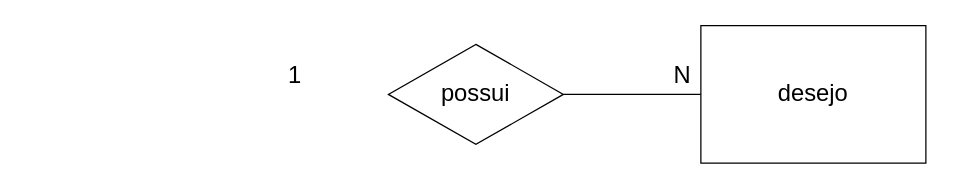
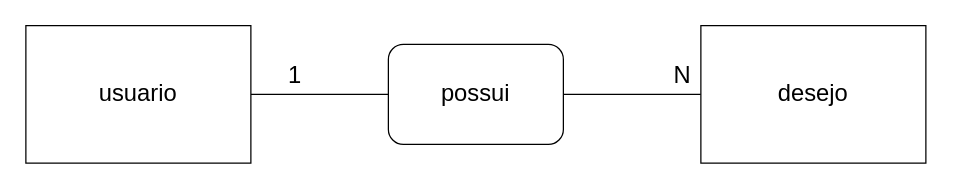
node "usuario": added
edge "usuario" -- "possui": added
node "possui": shape diamond -> rounded rectangle
